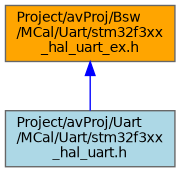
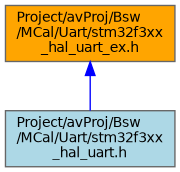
node "Project/avProj/Uart /MCal/Uart/stm32f3xx _hal_uart.h": label "Project/avProj/Uart /MCal/Uart/stm32f3xx _hal_uart.h" -> "Project/avProj/Bsw /MCal/Uart/stm32f3xx _hal_uart.h"
